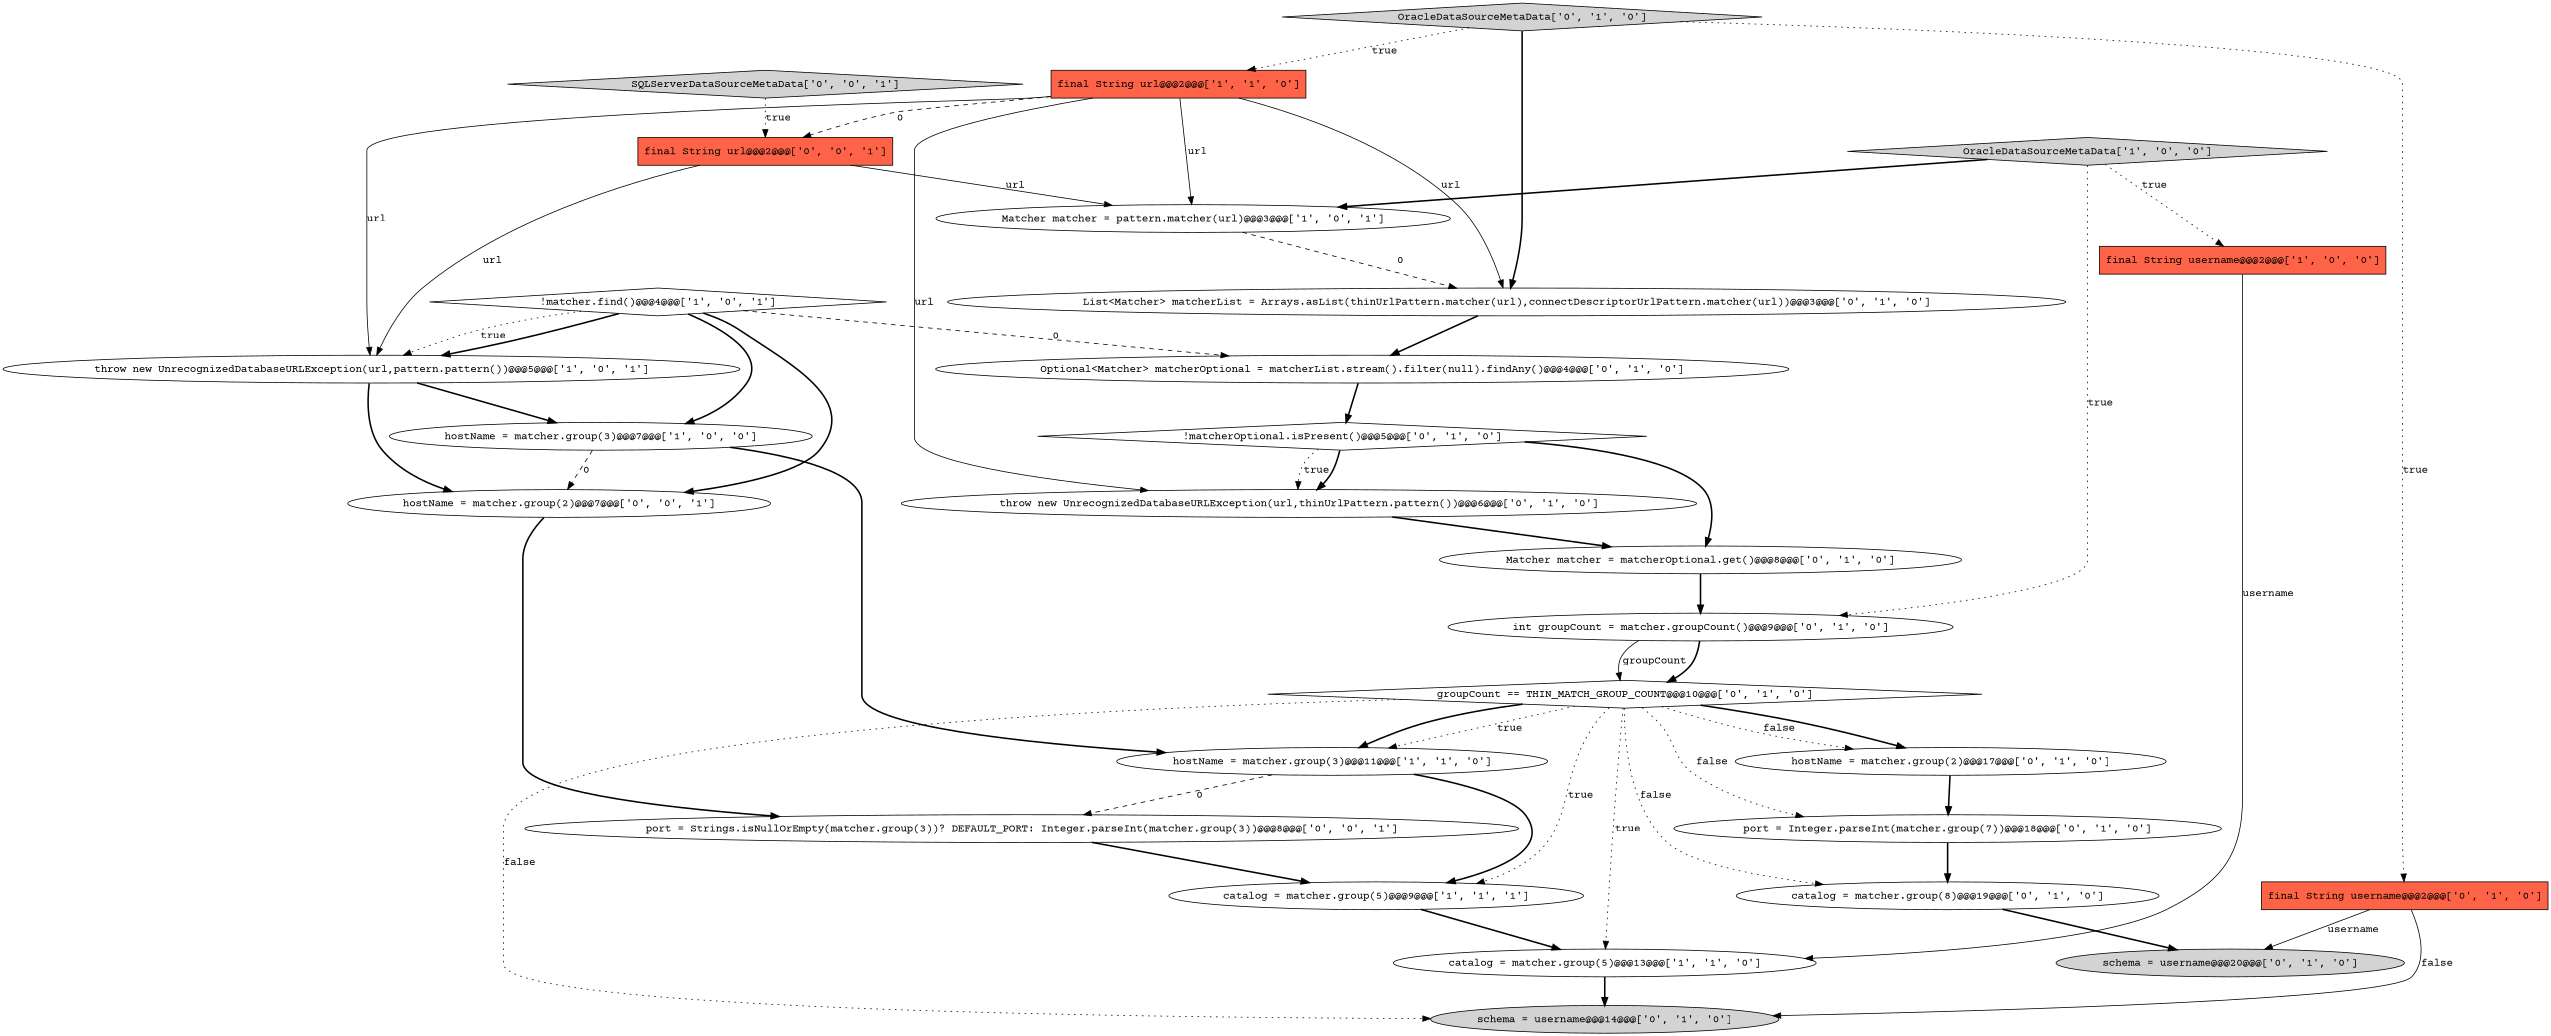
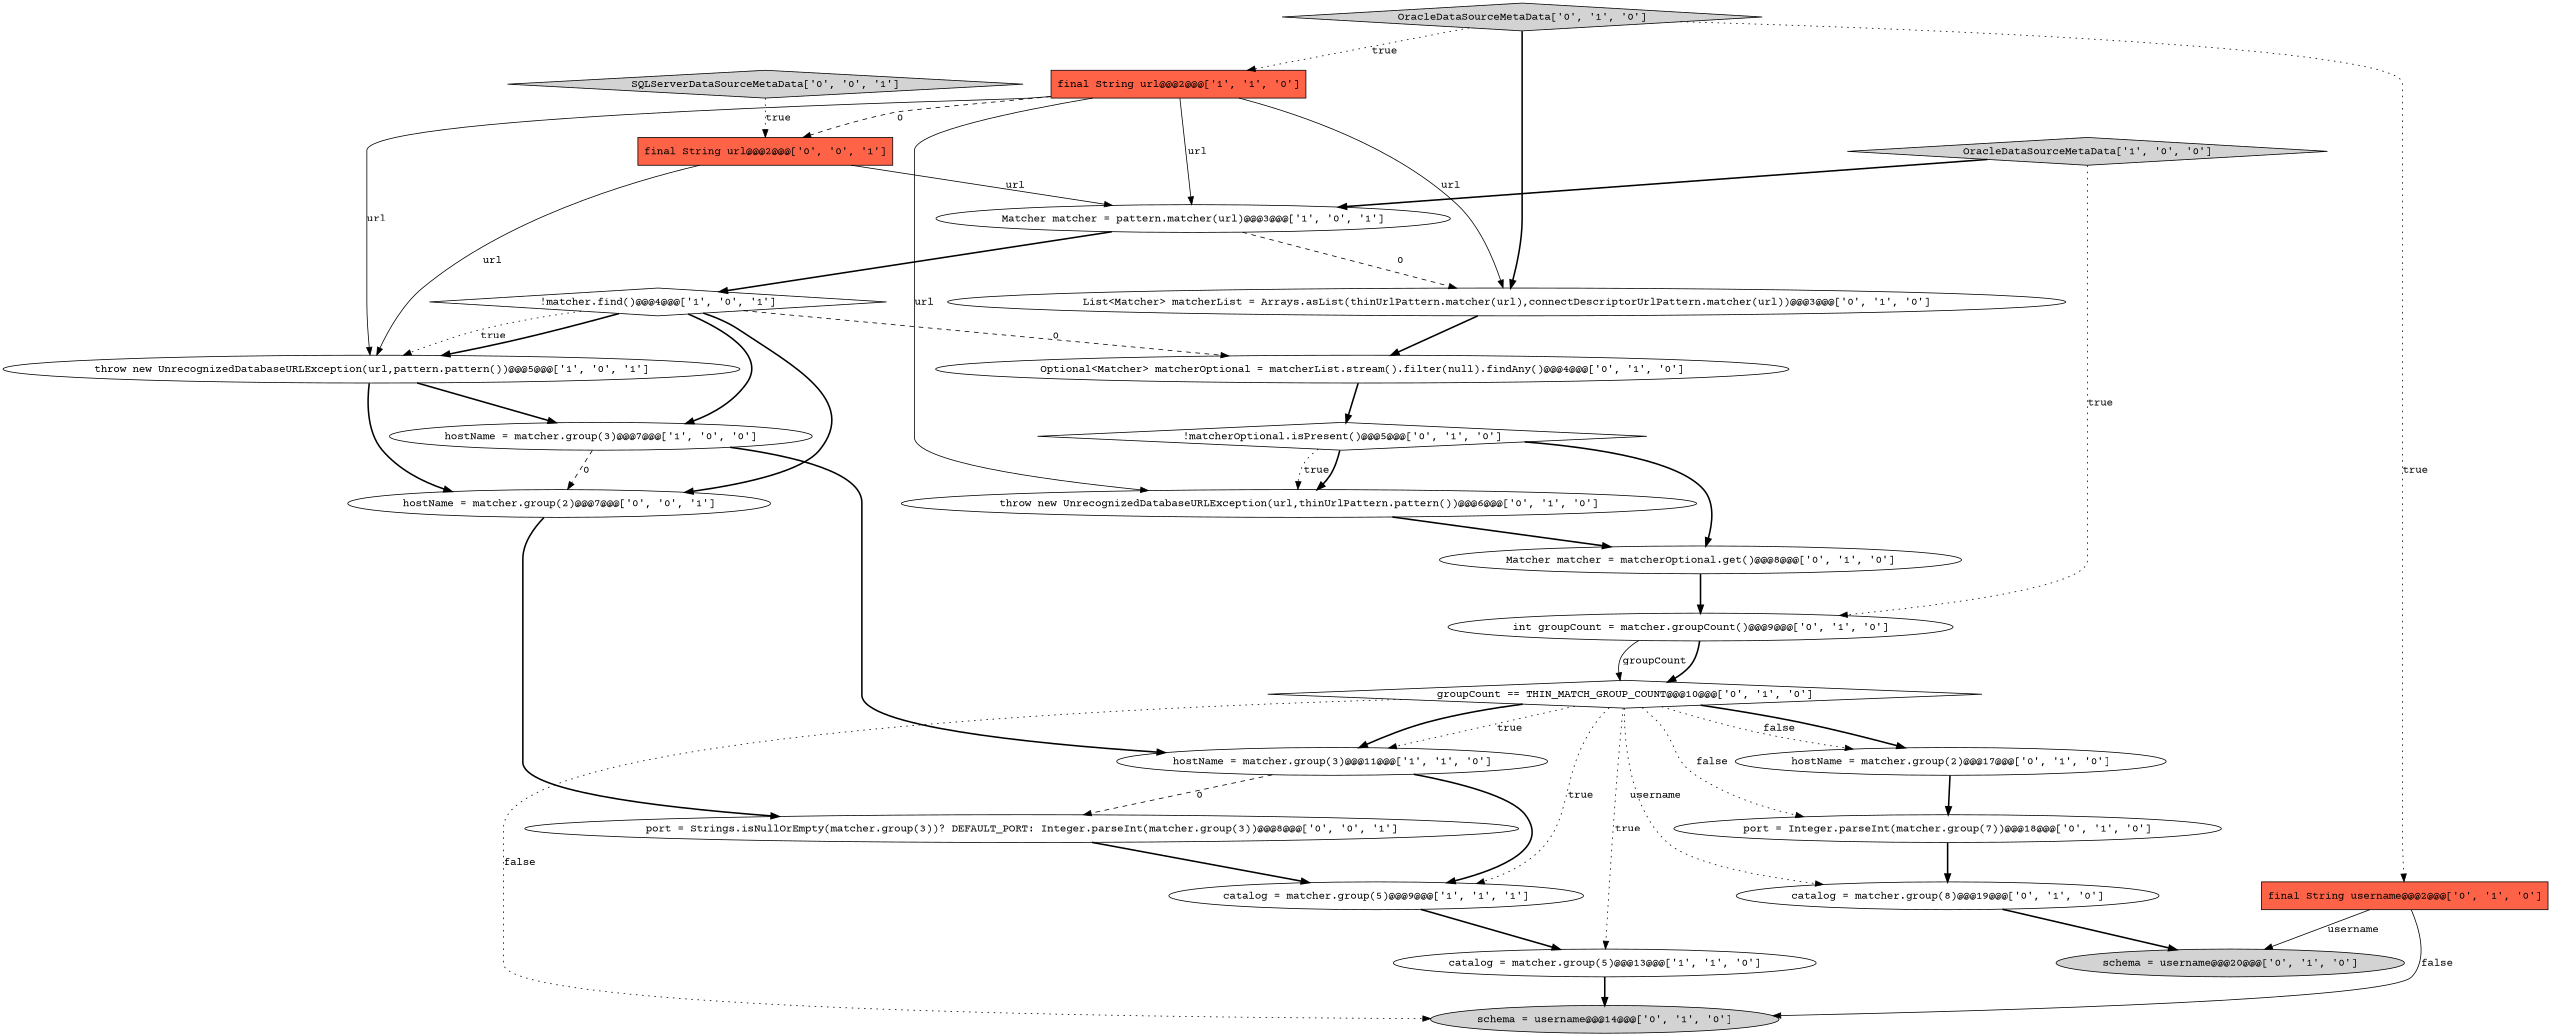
node "final String username@@@2@@@['1', '0', '0']": removed
edge "Matcher matcher = pattern.matcher(url)@@@3@@@['1', '0', '1']" -> "!matcher.find()@@@4@@@['1', '0', '1']": added
edge "groupCount == THIN_MATCH_GROUP_COUNT@@@10@@@['0', '1', '0']" -> "catalog = matcher.group(8)@@@19@@@['0', '1', '0']": label "false" -> "username"
